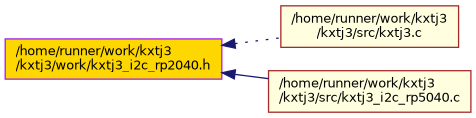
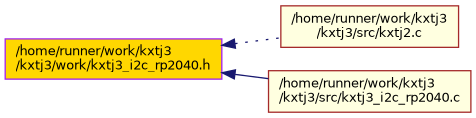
node "/home/runner/work/kxtj3 /kxtj3/src/kxtj3.c": label "/home/runner/work/kxtj3 /kxtj3/src/kxtj3.c" -> "/home/runner/work/kxtj3 /kxtj3/src/kxtj2.c"
node "/home/runner/work/kxtj3 /kxtj3/src/kxtj3_i2c_rp5040.c": label "/home/runner/work/kxtj3 /kxtj3/src/kxtj3_i2c_rp5040.c" -> "/home/runner/work/kxtj3 /kxtj3/src/kxtj3_i2c_rp2040.c"
